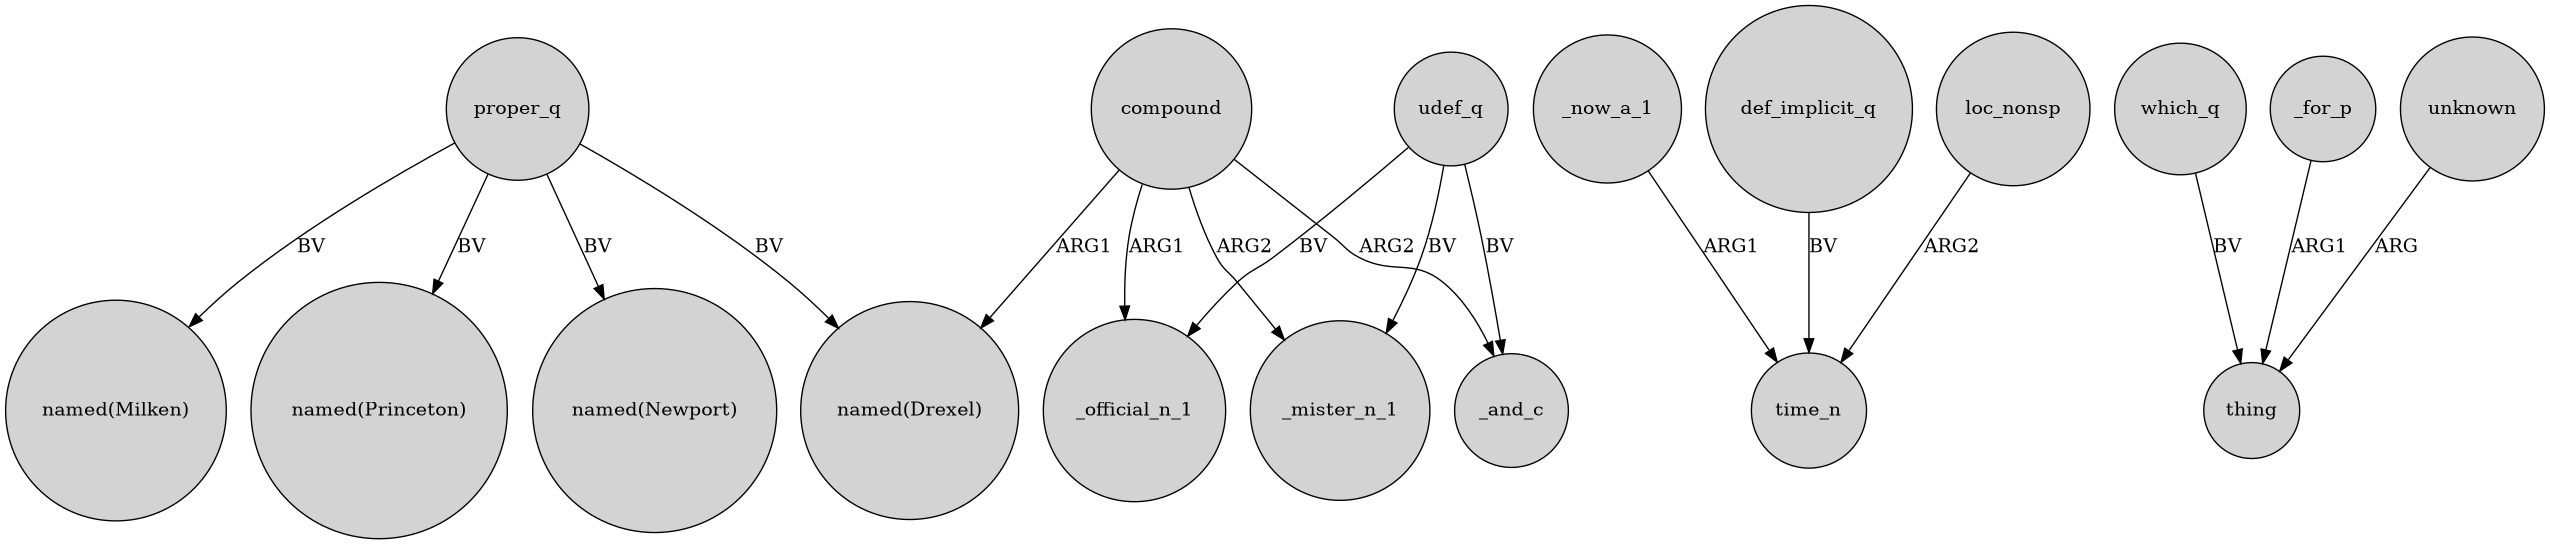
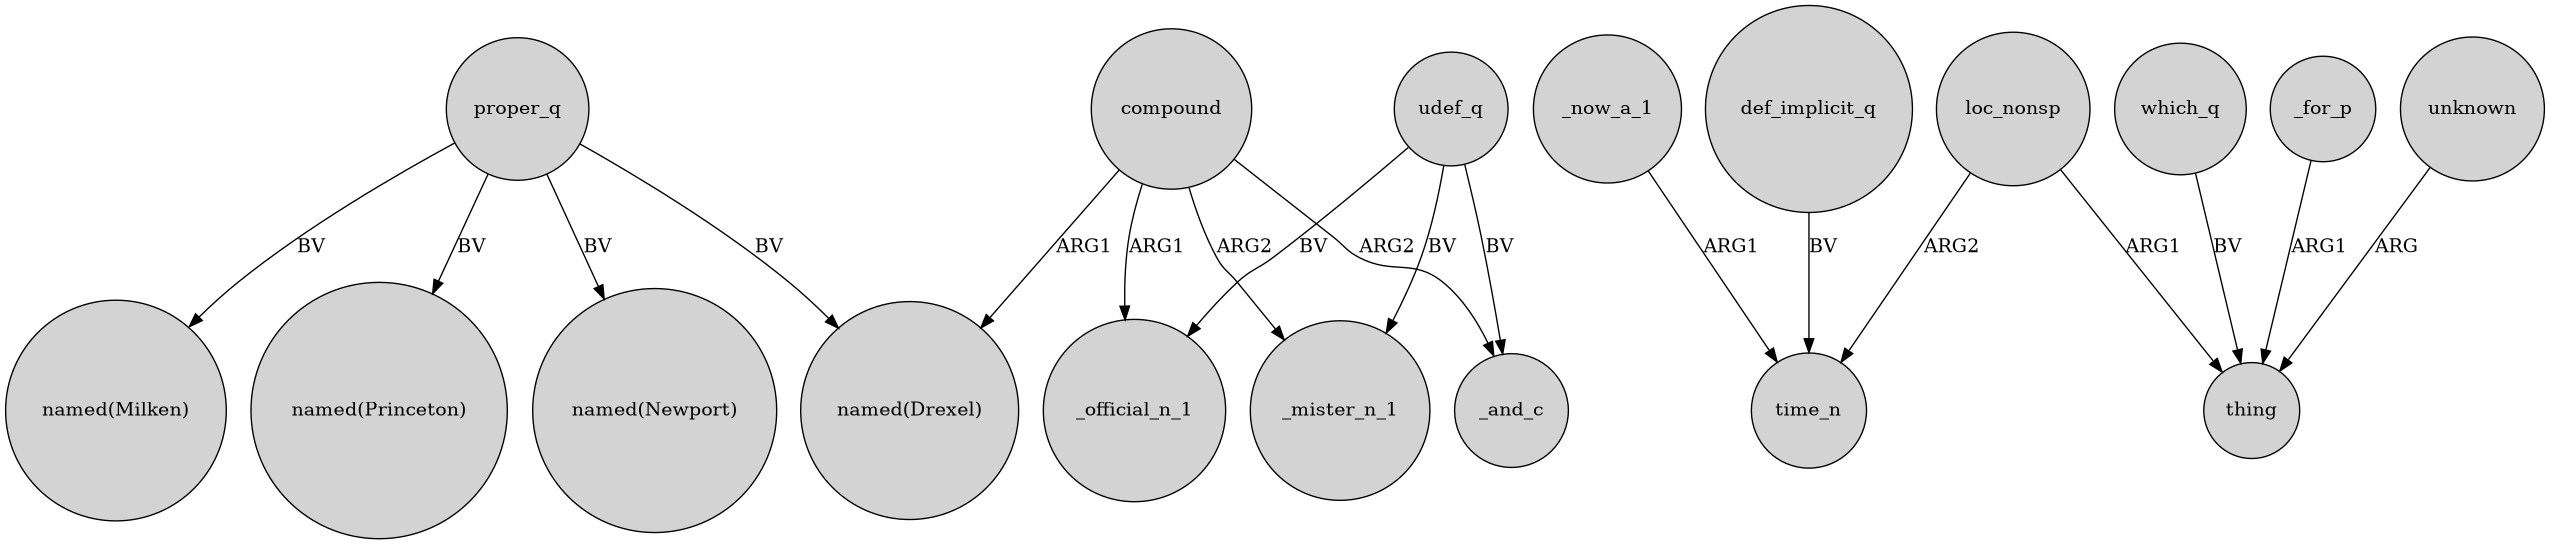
edge "loc_nonsp" -> "thing": added, label "ARG1"
